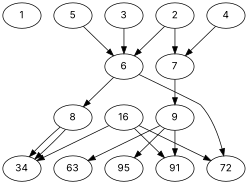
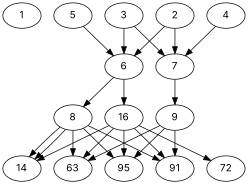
edge "3" -> "7": added
edge "6" -> "72": now "6" -> "16"
edge "8" -> "63": added
edge "16" -> "95": added
edge "8" -> "95": added
edge "16" -> "63": added
edge "8" -> "91": added
node "34": label "34" -> "14"
